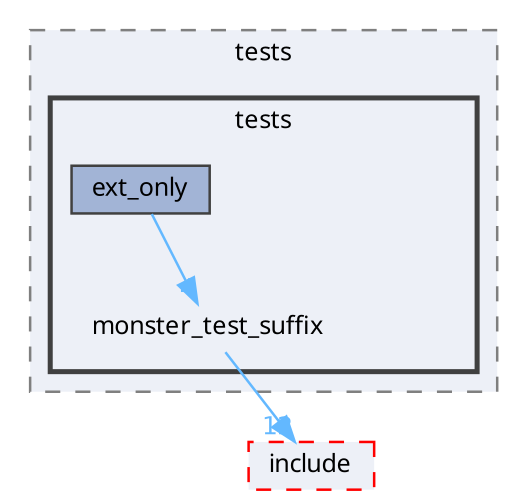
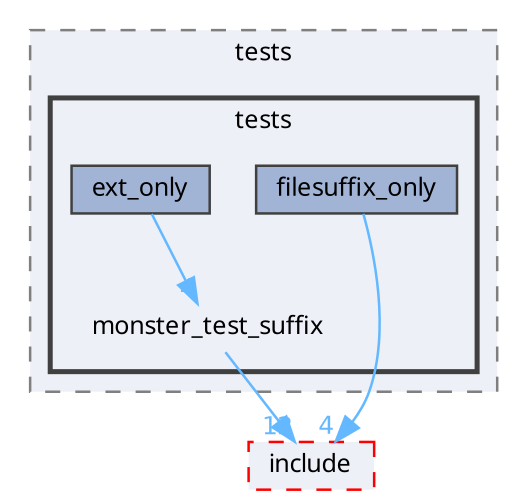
node "filesuffix_only": added
